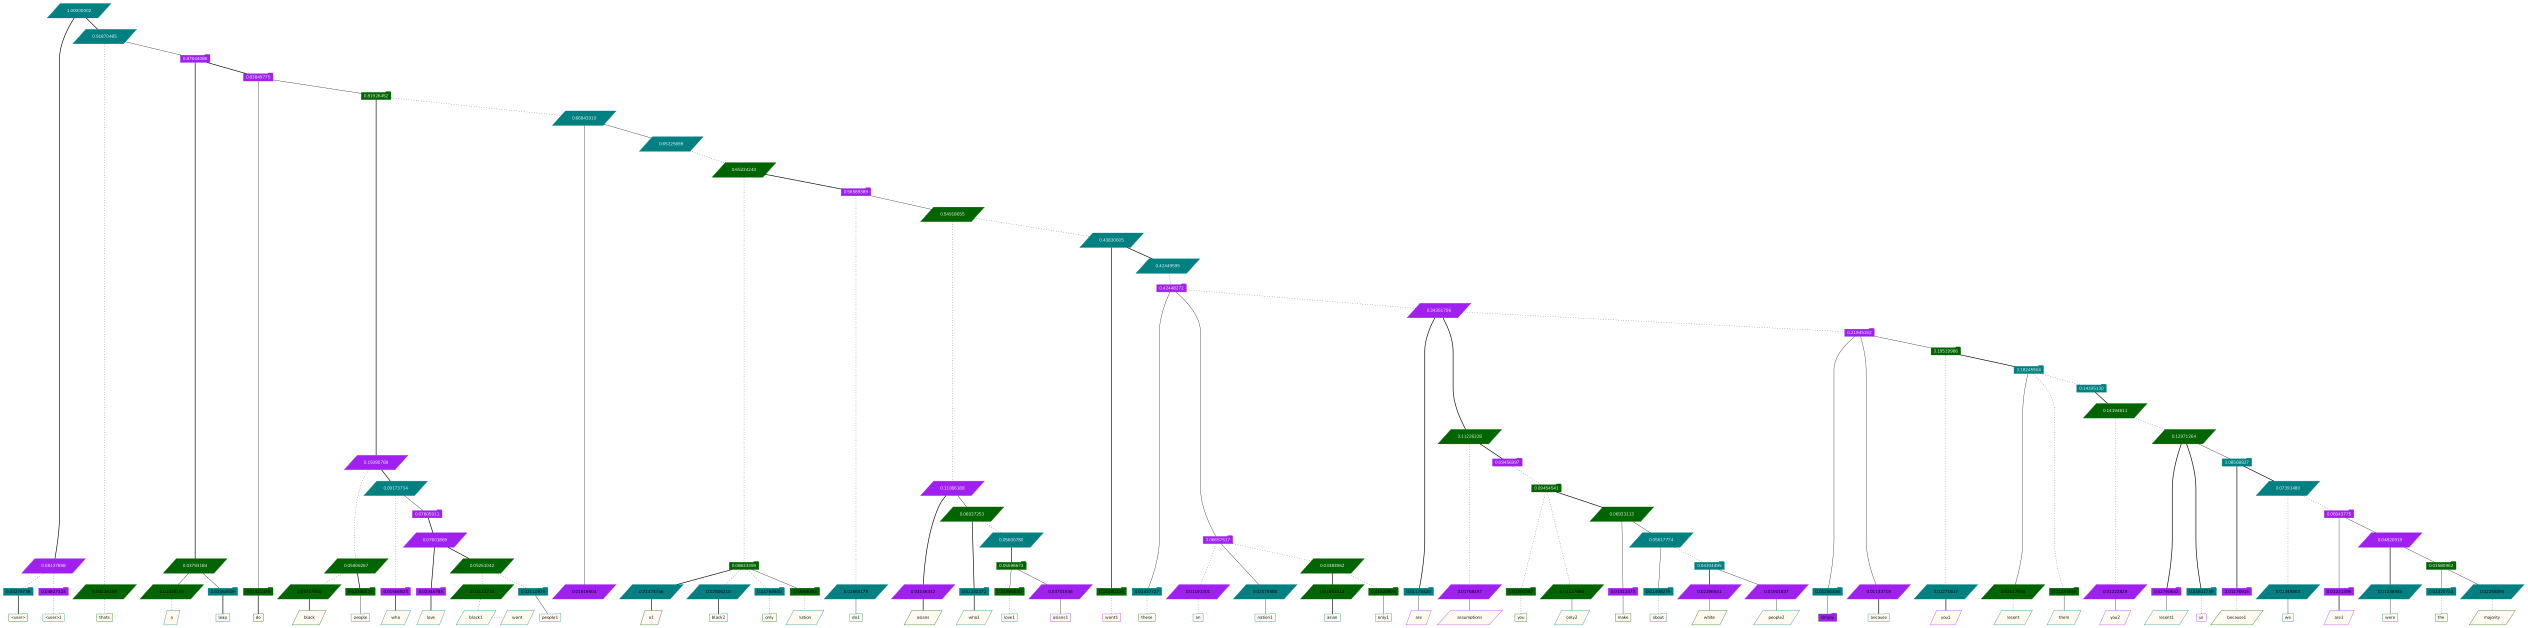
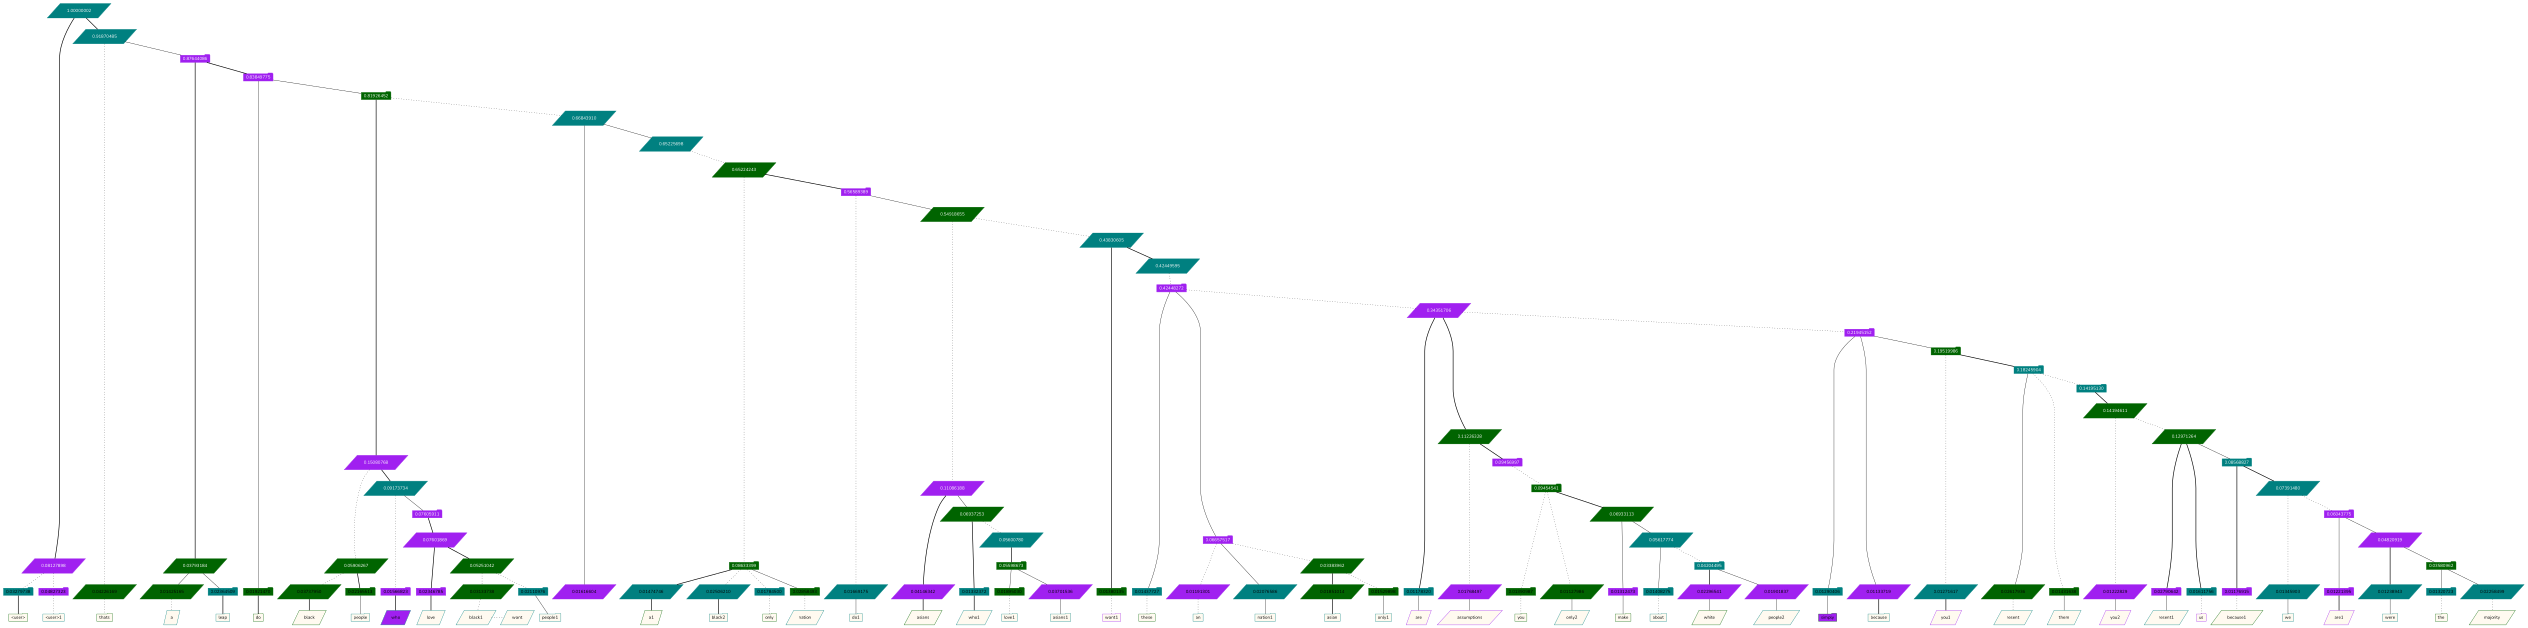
node "who": fillcolor floralwhite -> purple
node "asians1": color purple -> teal
